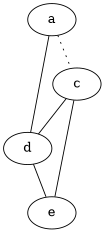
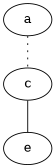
node "d": removed
